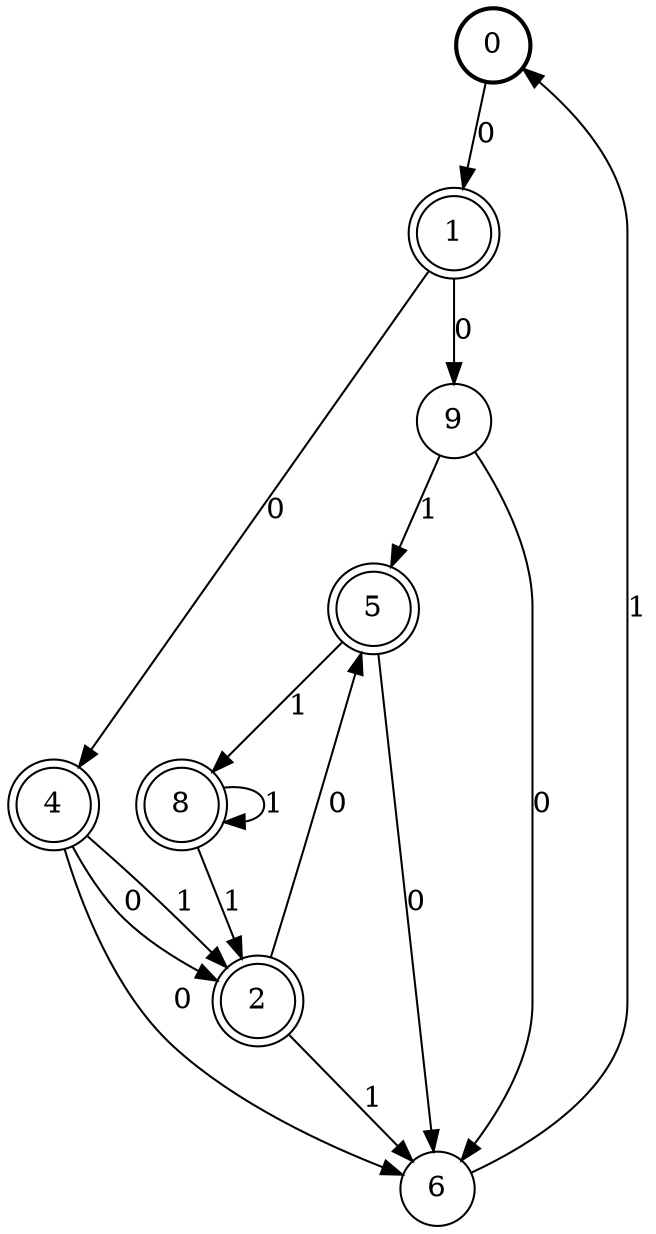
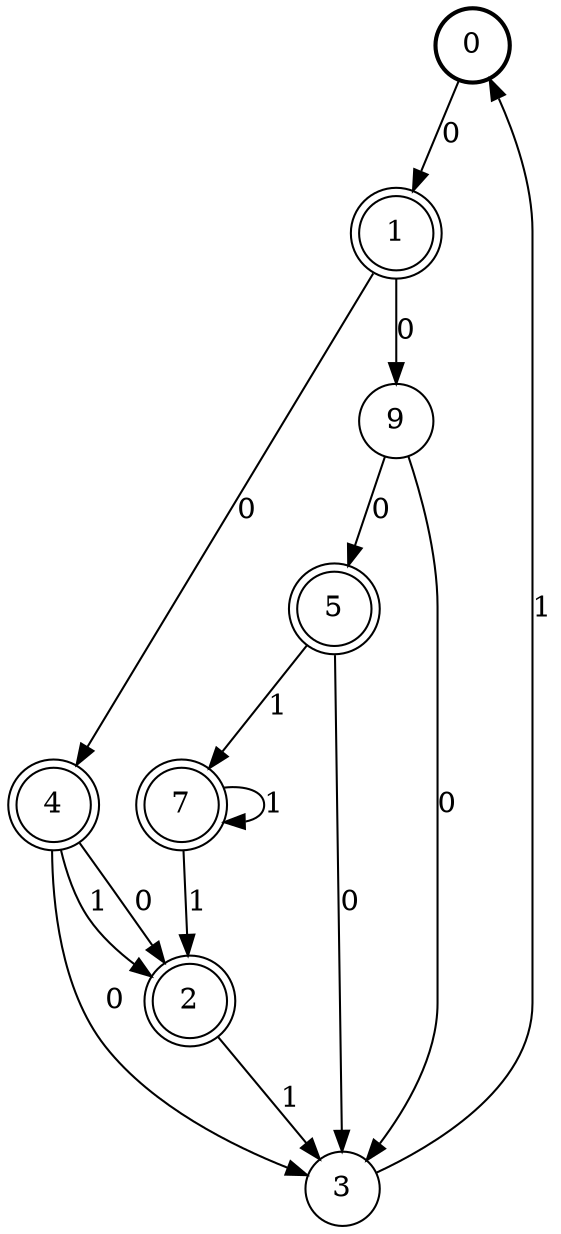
edge "9" -> "5": label "1" -> "0"
node "8": label "8" -> "7"
edge "2" -> "5": removed, label "0"
node "6": label "6" -> "3"
